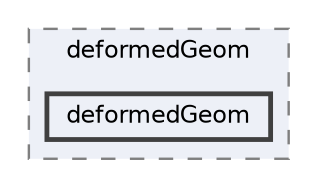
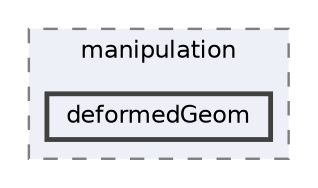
cluster "deformedGeom": label "deformedGeom" -> "manipulation"
